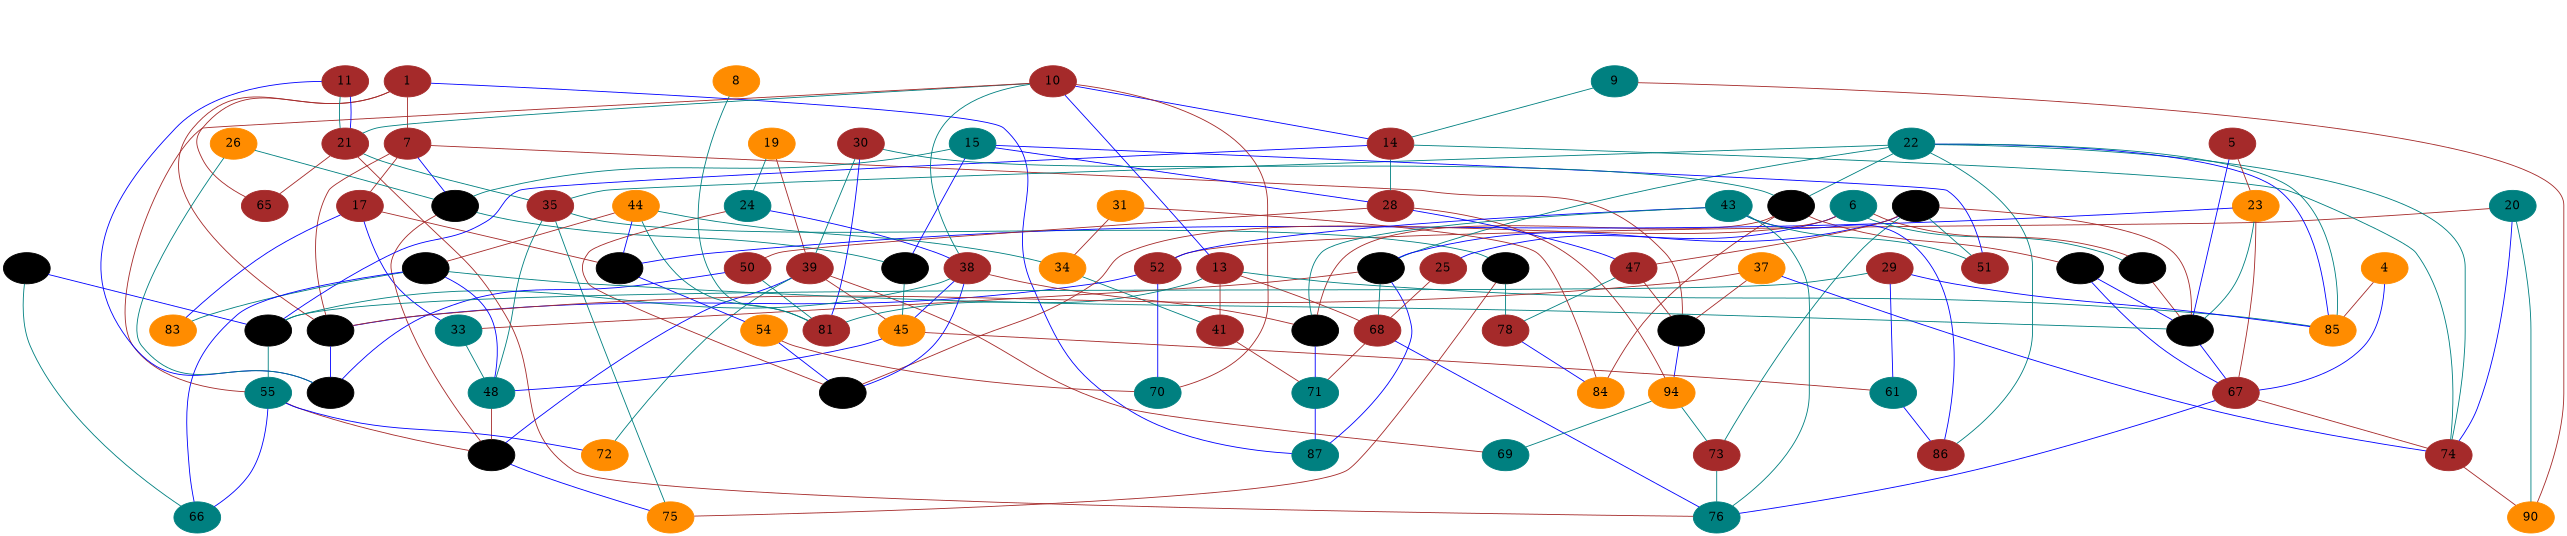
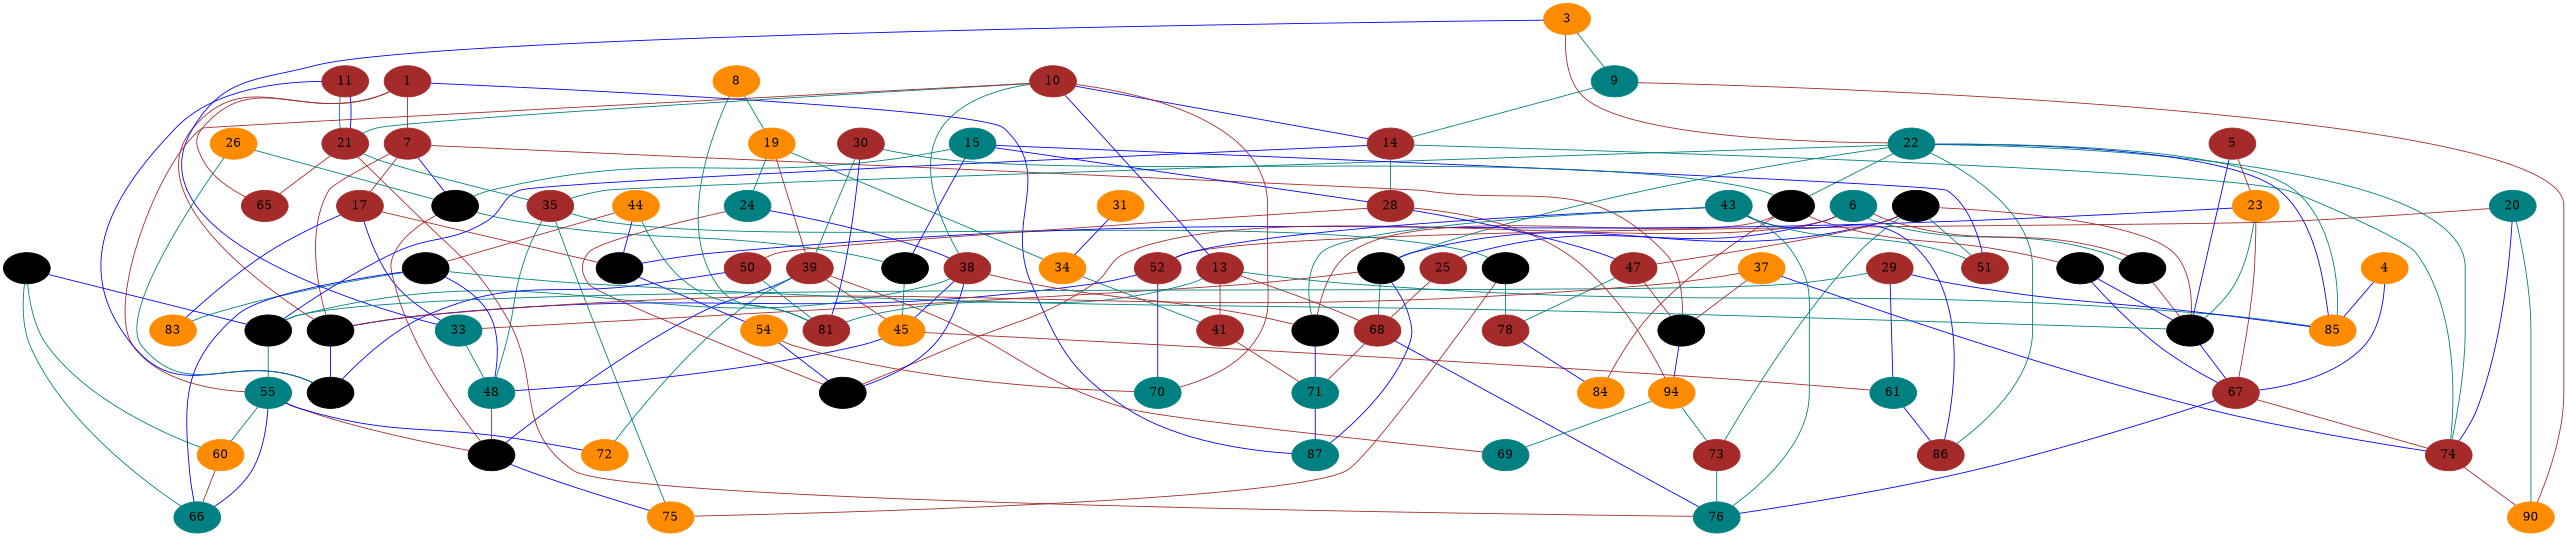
node "3": added
edge "8" -- "19": added
edge "31" -- "84": removed
edge "31" -- "34": color brown -> blue
edge "44" -- "34": now "19" -- "34"
edge "4" -- "85": color brown -> blue
node "60": added
